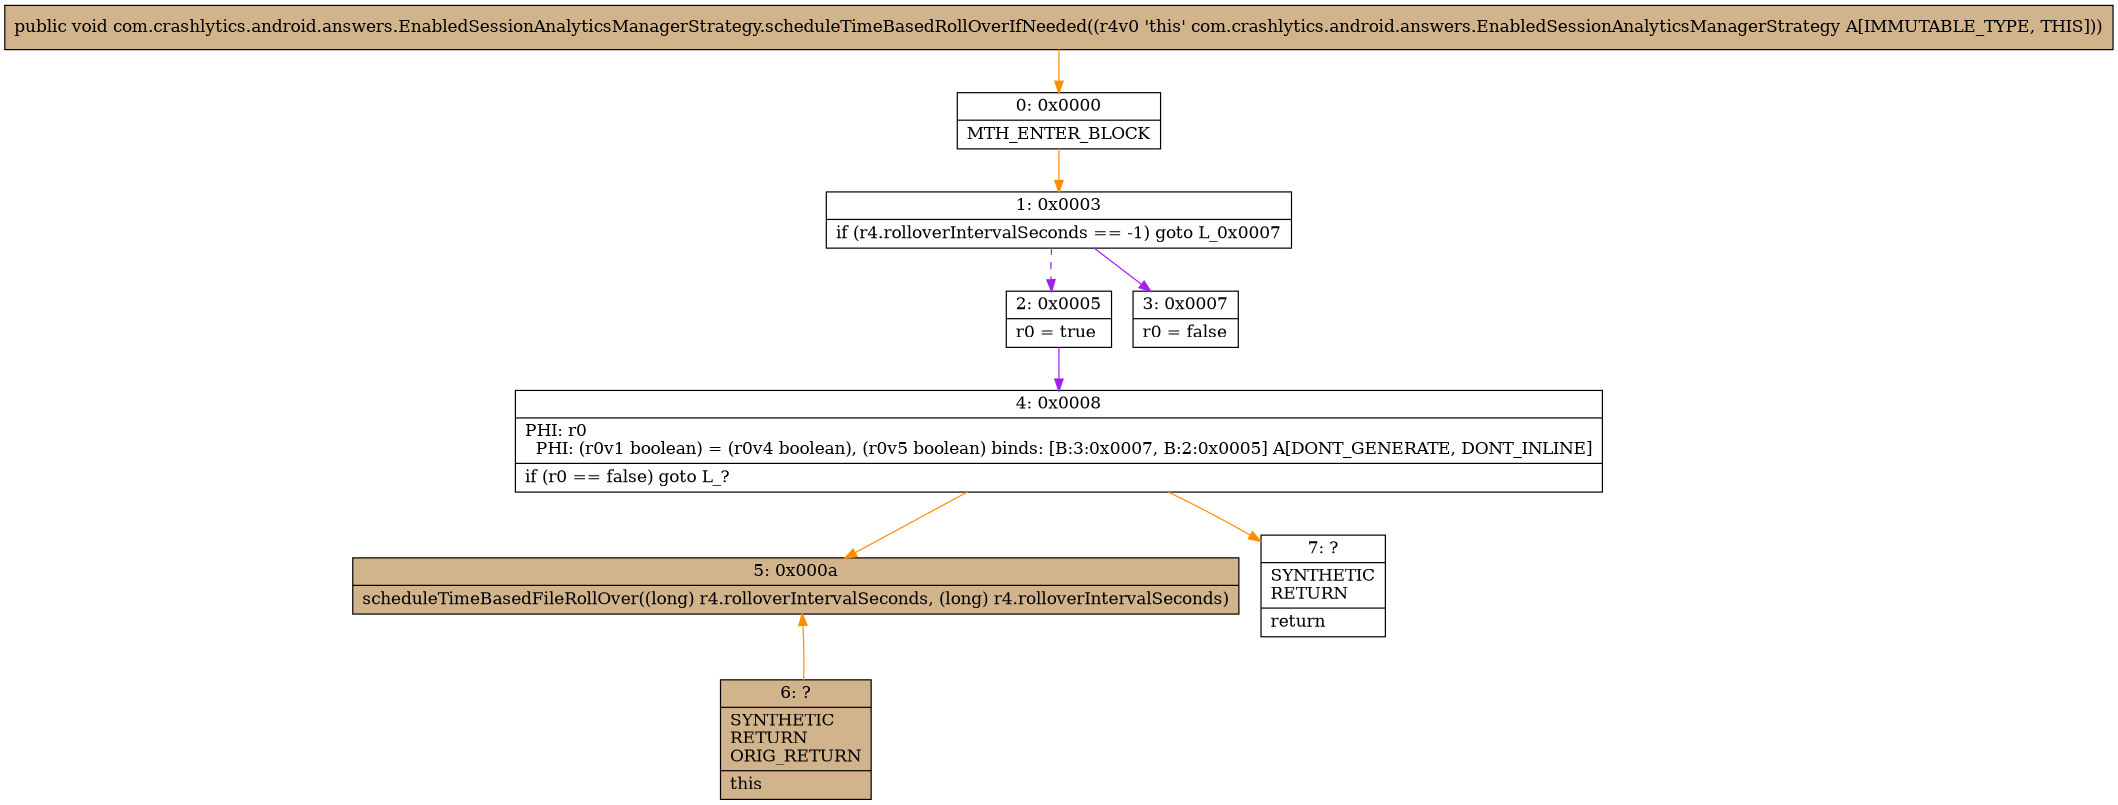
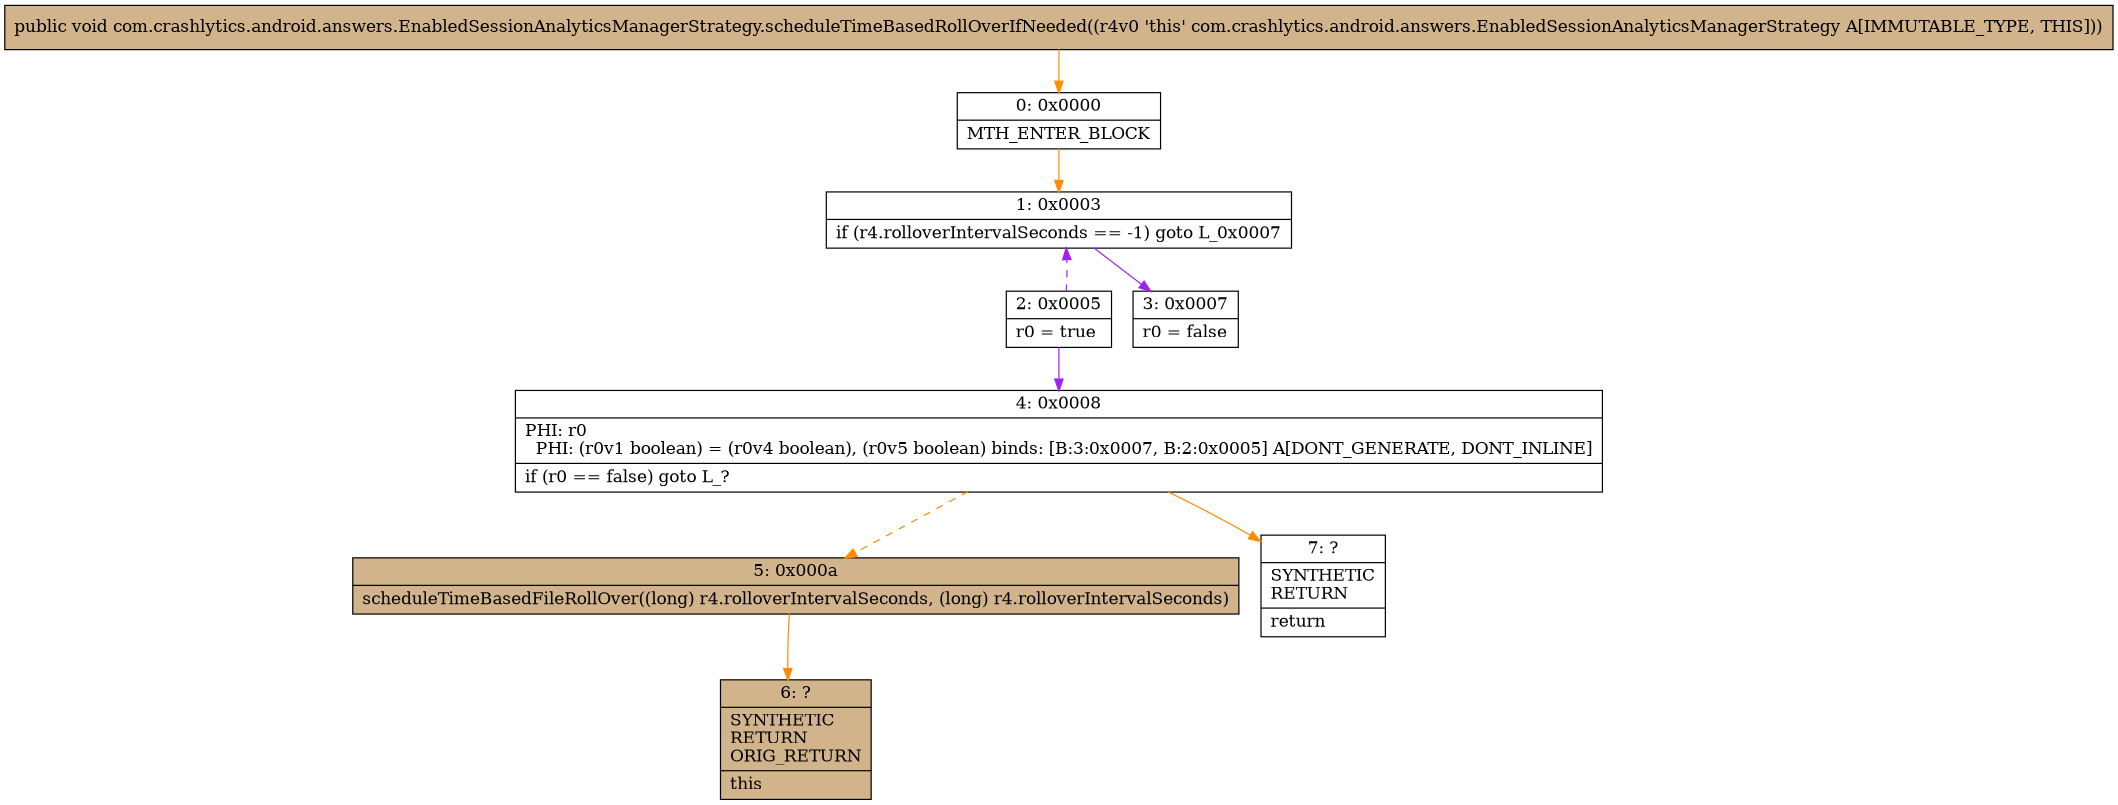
edge "1: 0x0003" -> "2: 0x0005": reversed
edge "4: 0x0008" -> "5: 0x000a": style solid -> dashed
edge "6: ?" -> "5: 0x000a": reversed
